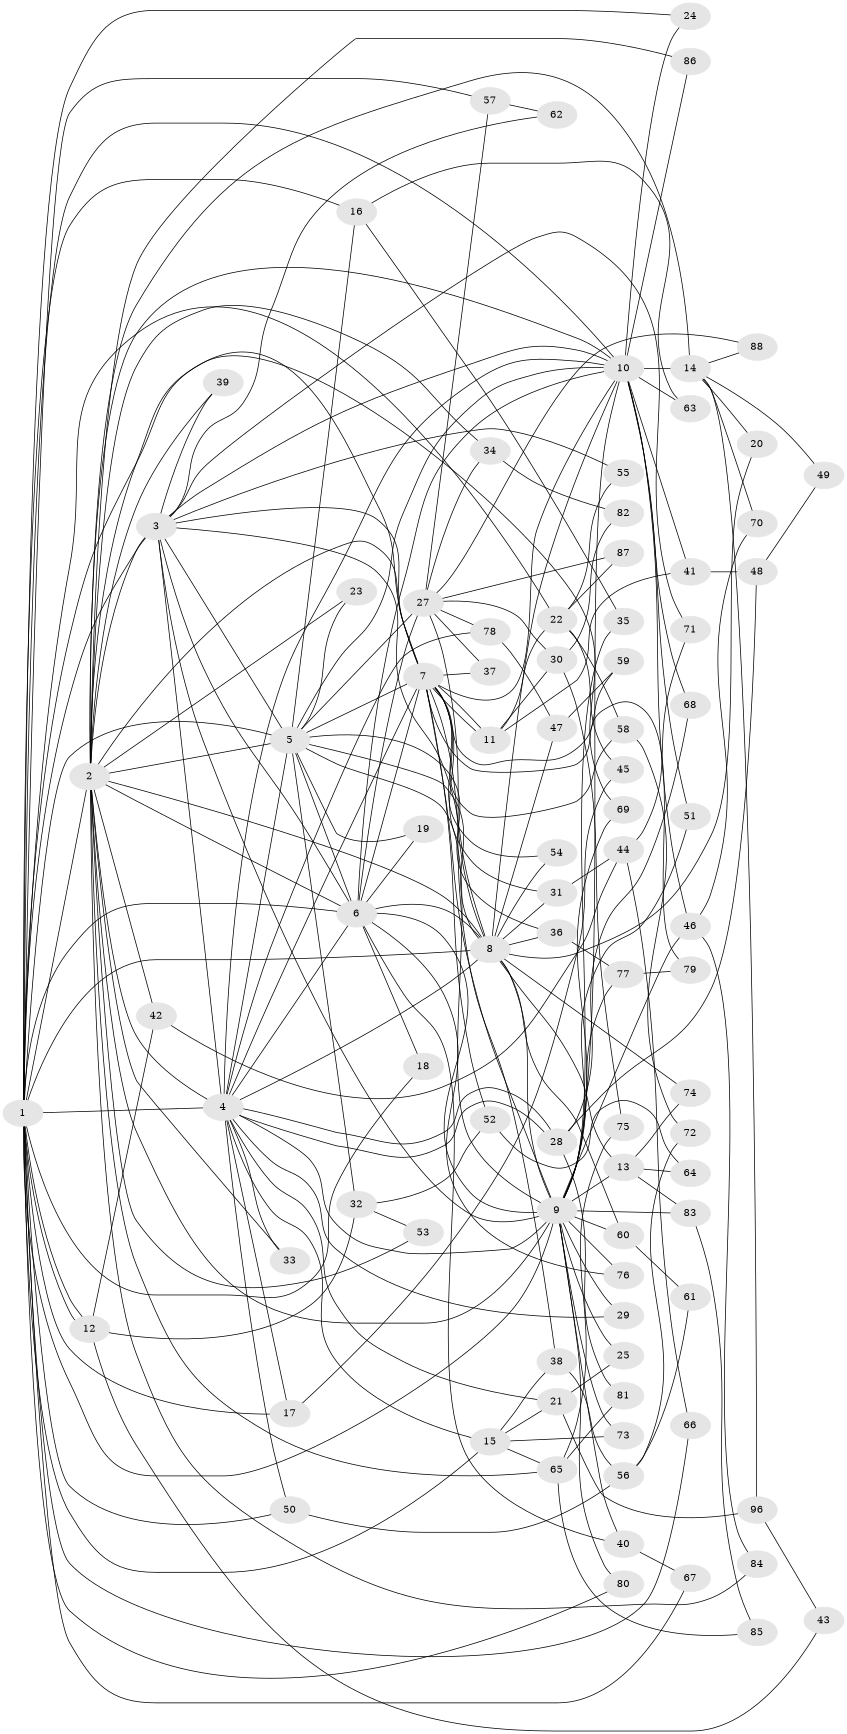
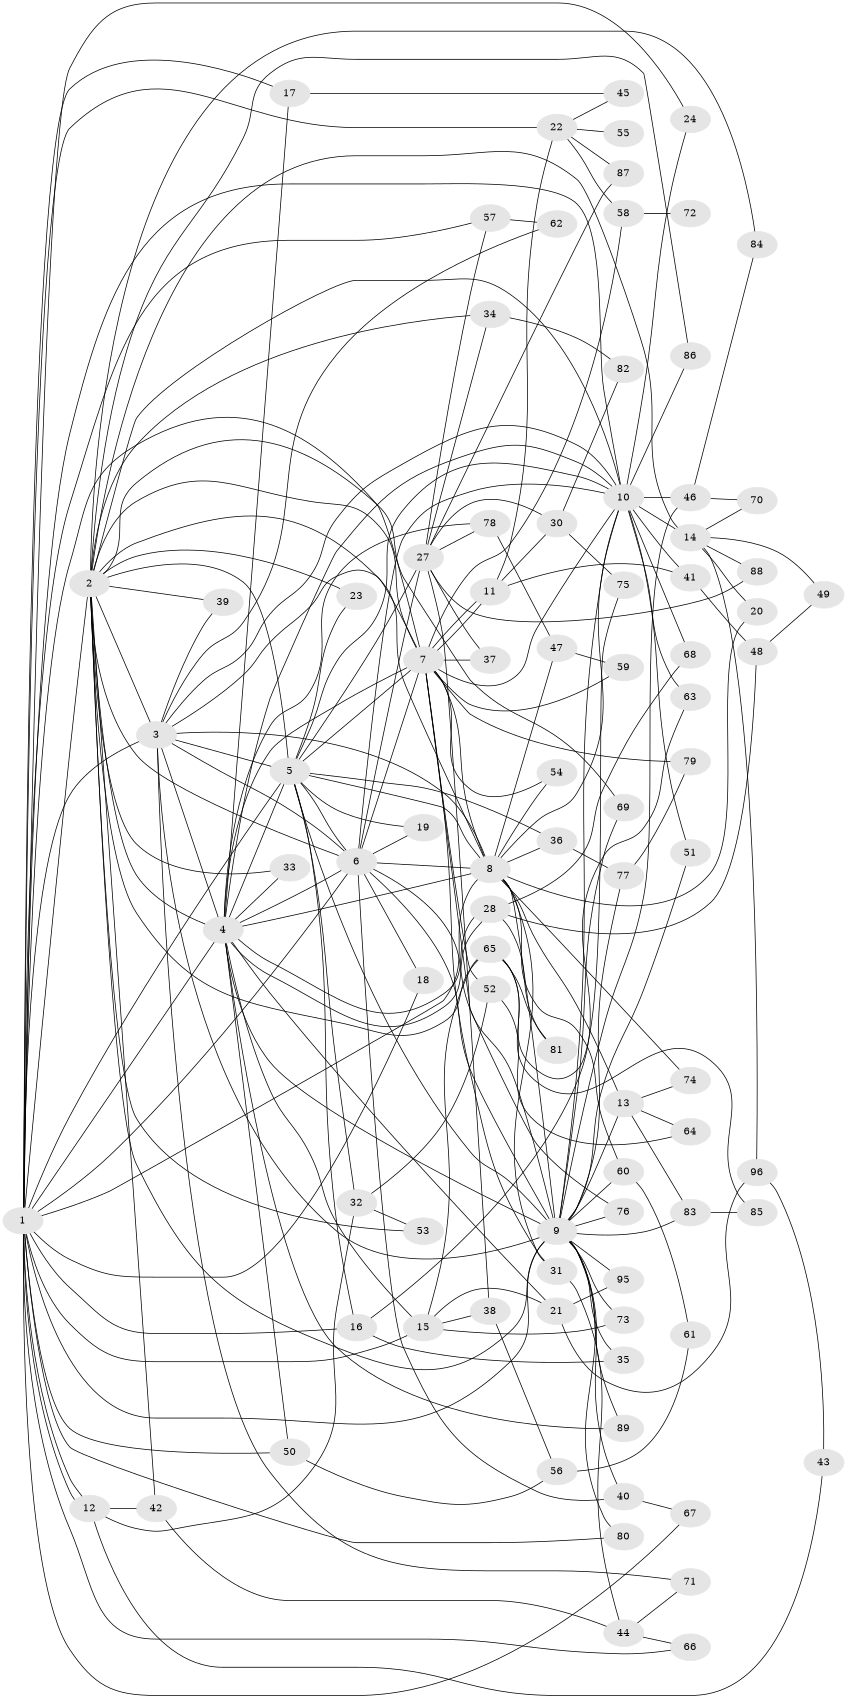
edge "55" -- "3": removed
edge "72" -- "56": removed
node "29": label "29" -> "89"
node "25": label "25" -> "95"
